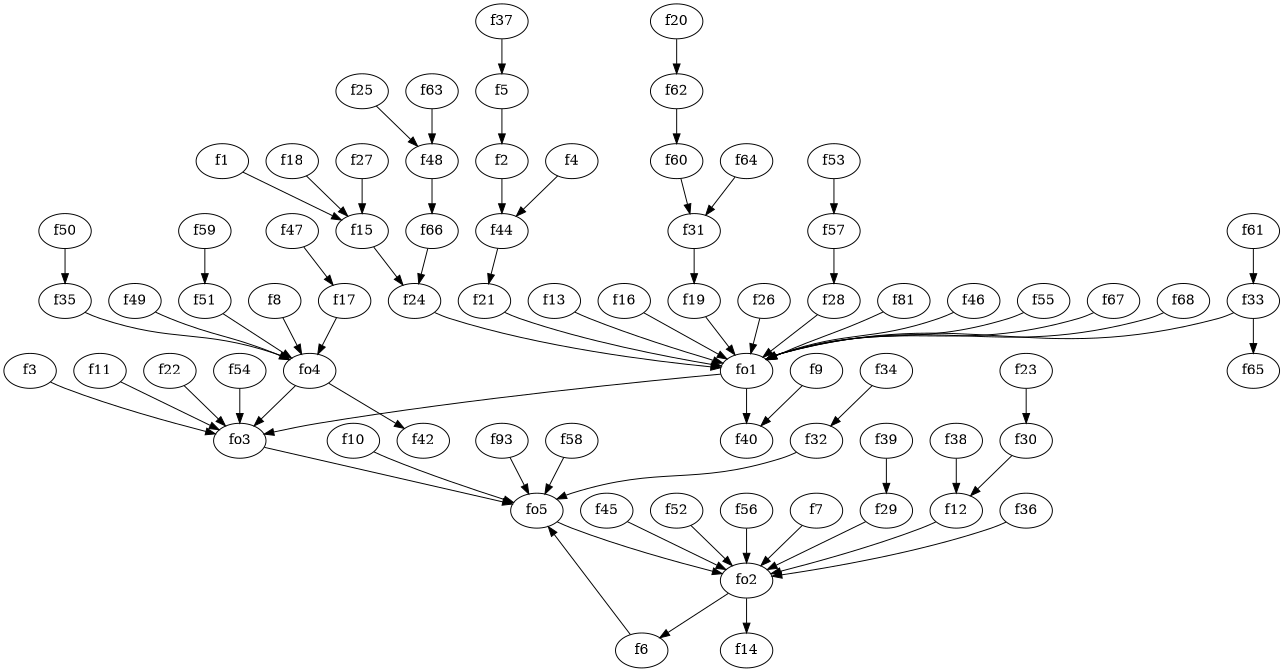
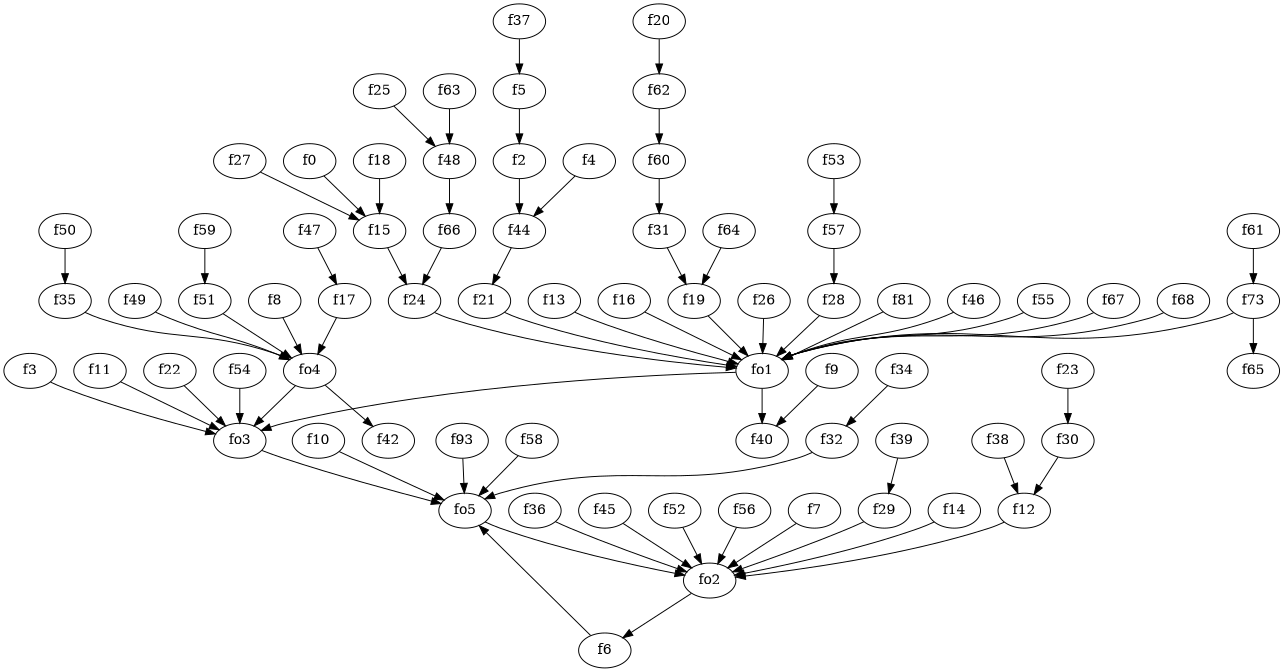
node "f1": label "f1" -> "f0"
edge "f64" -> "f31": now "f64" -> "f19"
node "f33": label "f33" -> "f73"
edge "fo2" -> "f14": reversed
